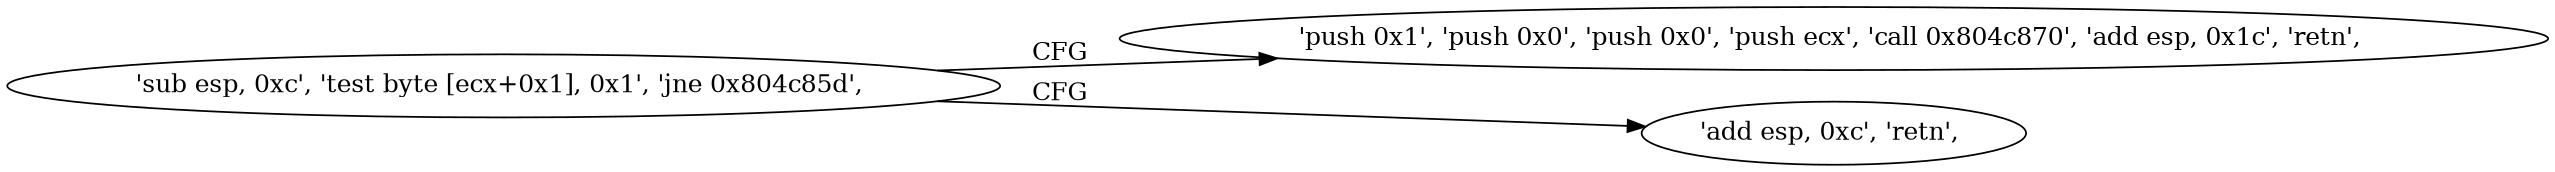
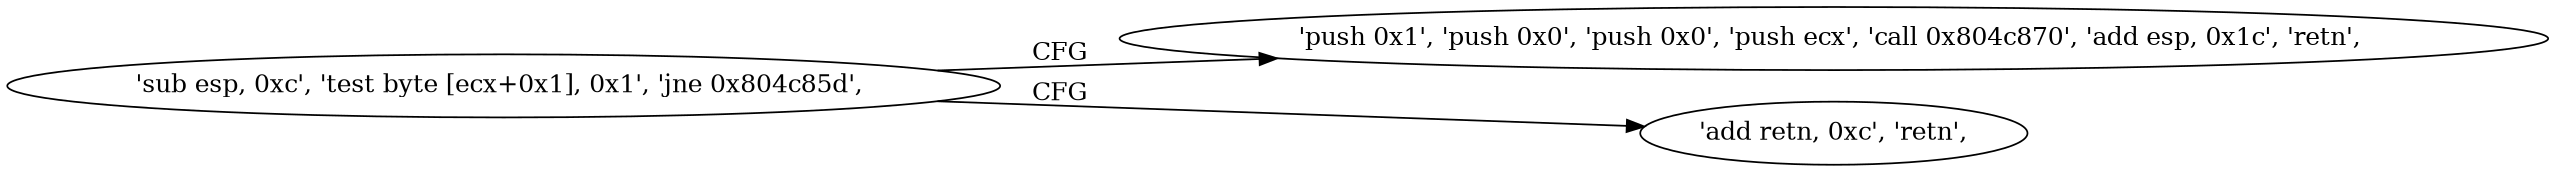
node "'add esp, 0xc', 'retn',": label "'add esp, 0xc', 'retn'," -> "'add retn, 0xc', 'retn',"
